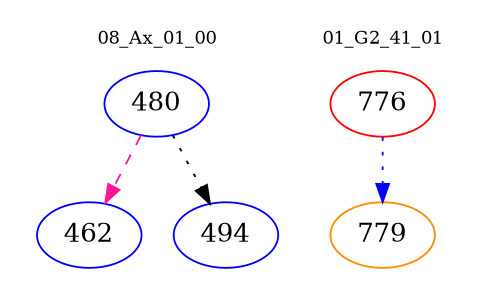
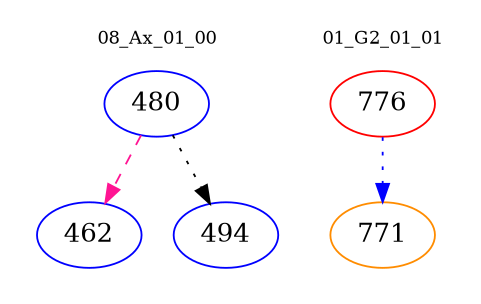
cluster "01_G2_41_01": label "01_G2_41_01" -> "01_G2_01_01"
node "779": label "779" -> "771"
